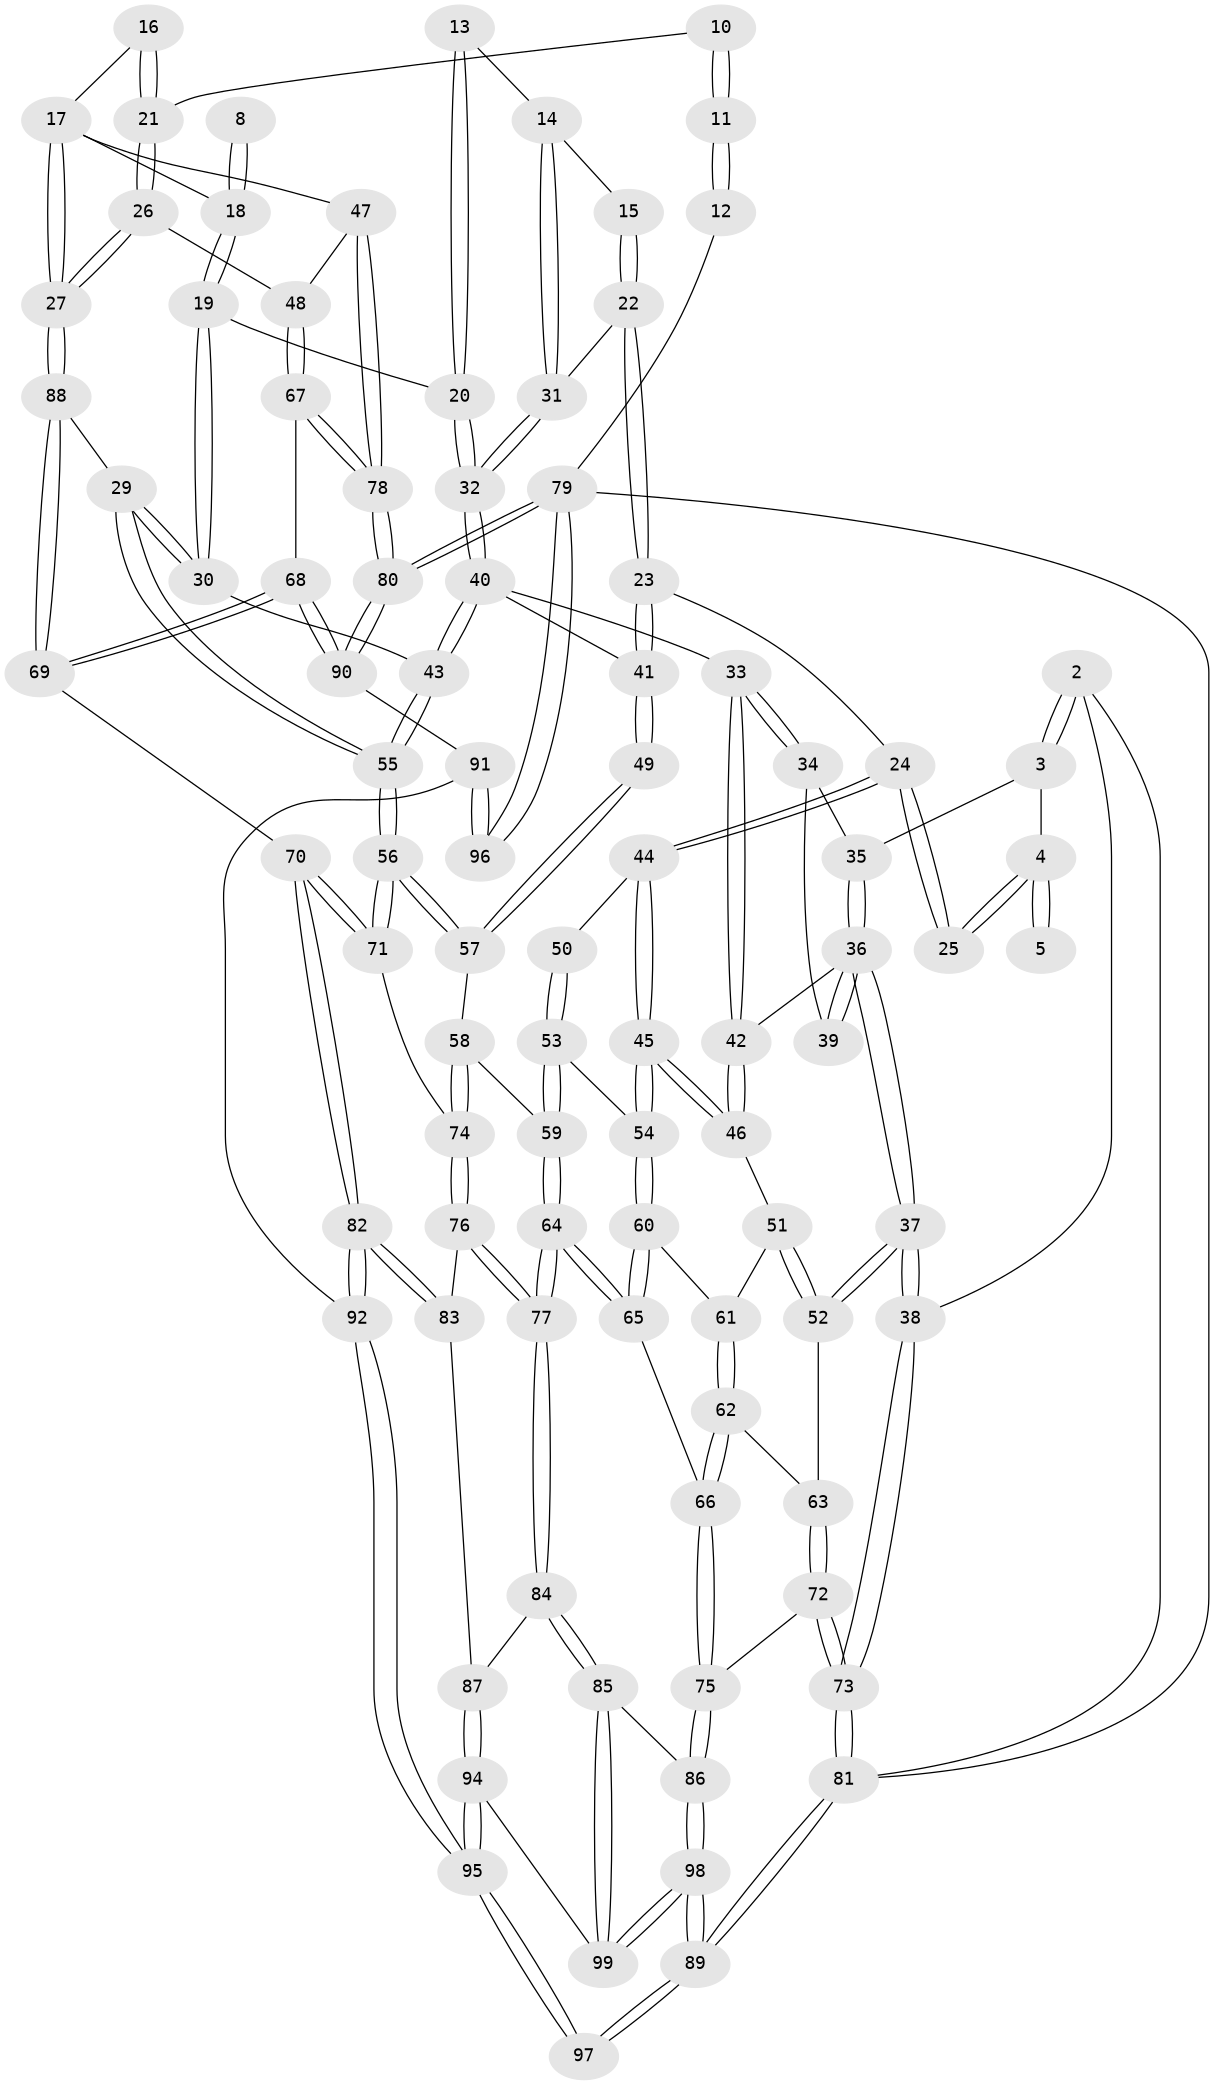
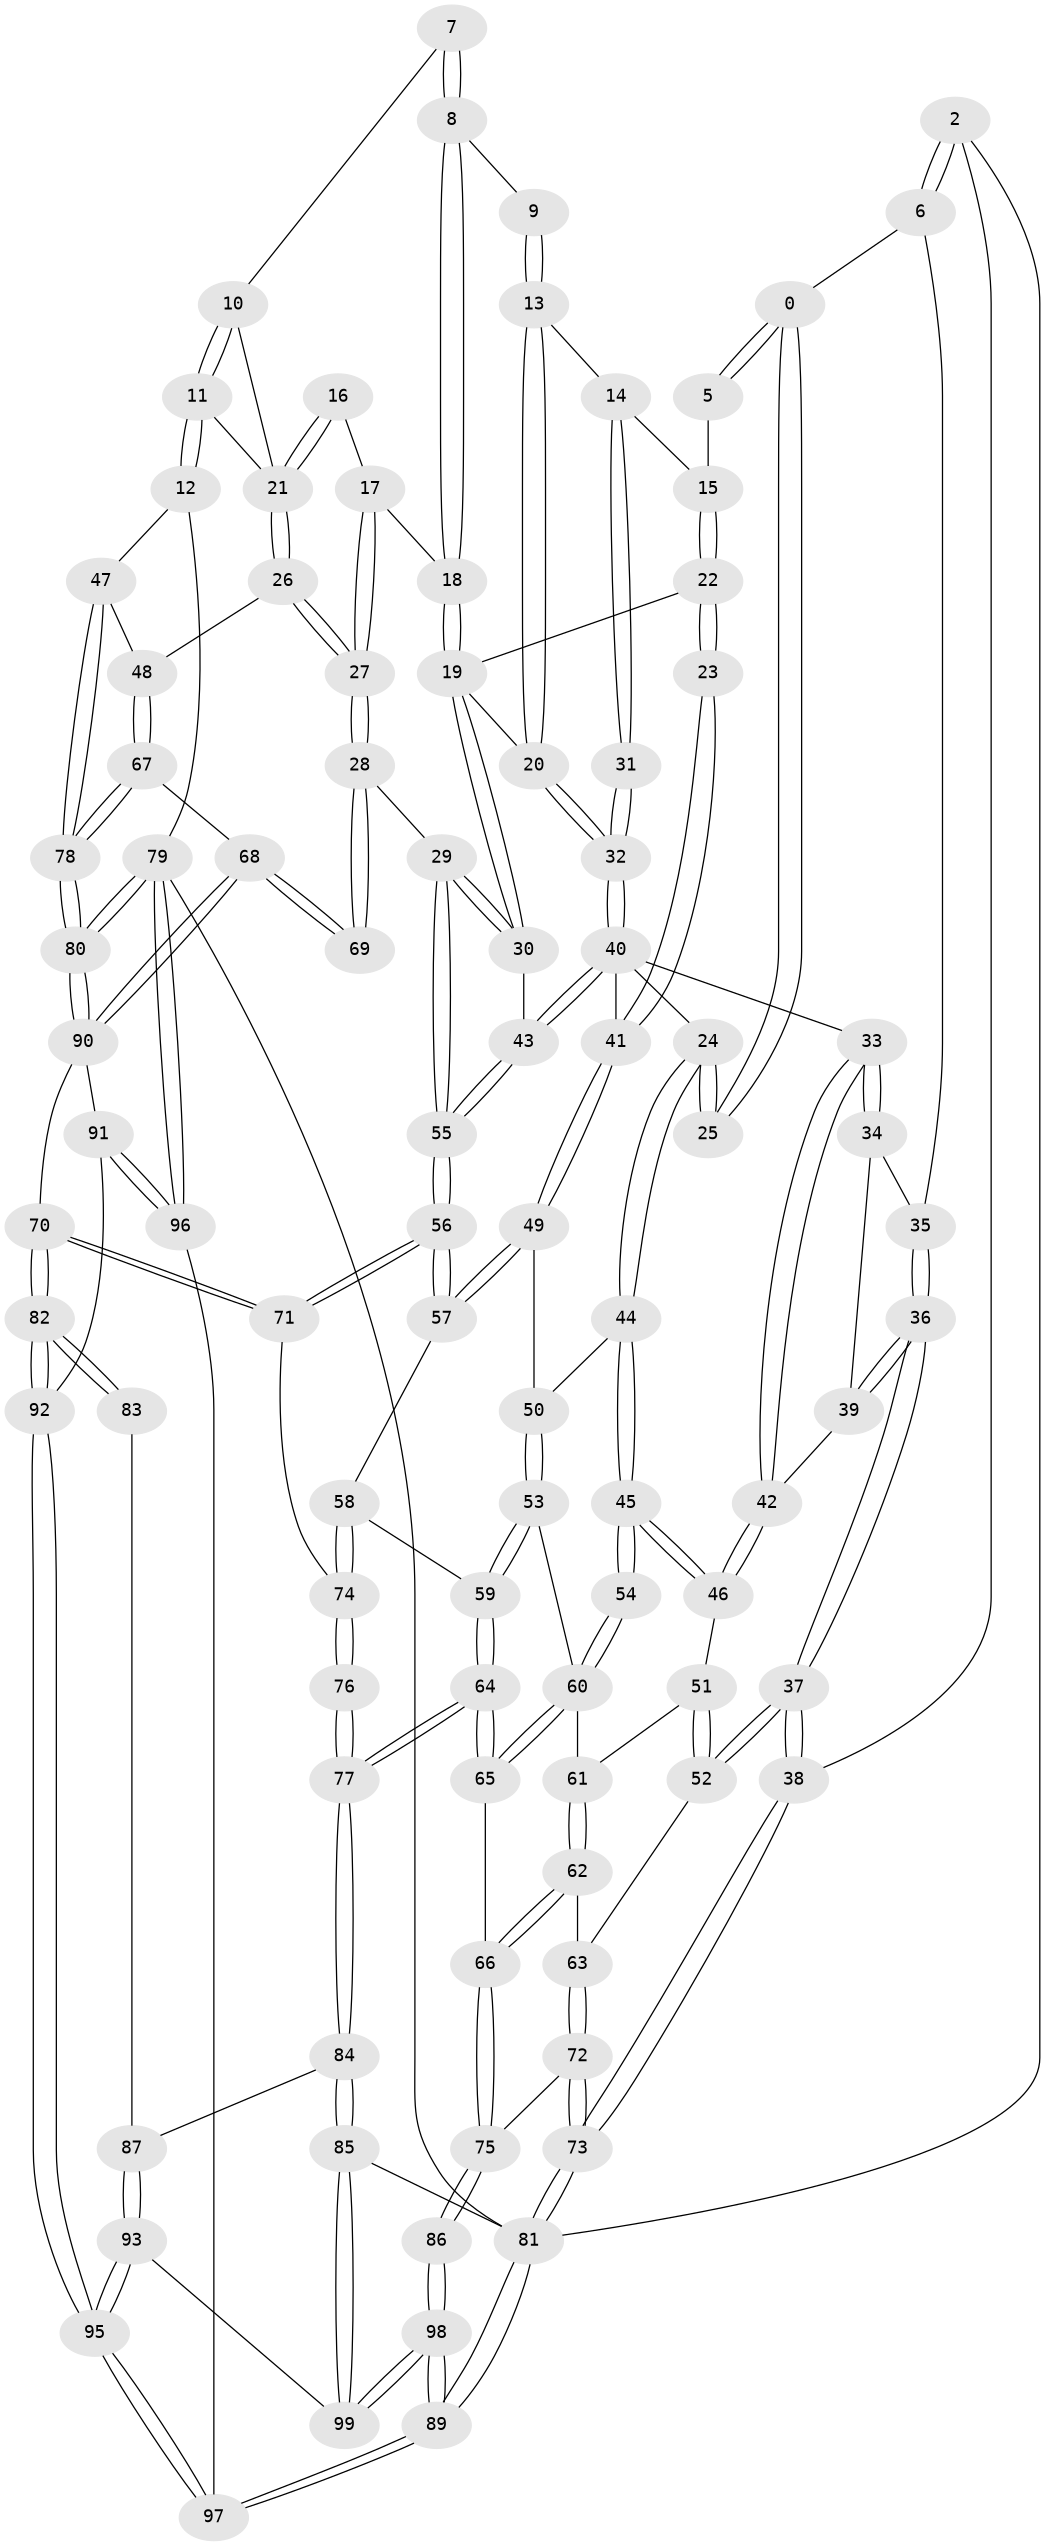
node "7": added
edge "17" -- "47": now "12" -- "47"
node "9": added
edge "22" -- "31": now "22" -- "19"
node "88": label "88" -> "28"
edge "11" -- "21": added
edge "5" -- "15": added
edge "23" -- "24": now "40" -- "24"
edge "69" -- "70": now "90" -- "70"
node "3": label "3" -> "6"
node "4": label "4" -> "0"
edge "36" -- "42": now "39" -- "42"
edge "53" -- "54": now "53" -- "60"
edge "76" -- "83": removed
edge "49" -- "50": added
edge "85" -- "86": now "85" -- "81"
node "94": label "94" -> "93"
edge "96" -- "97": added
